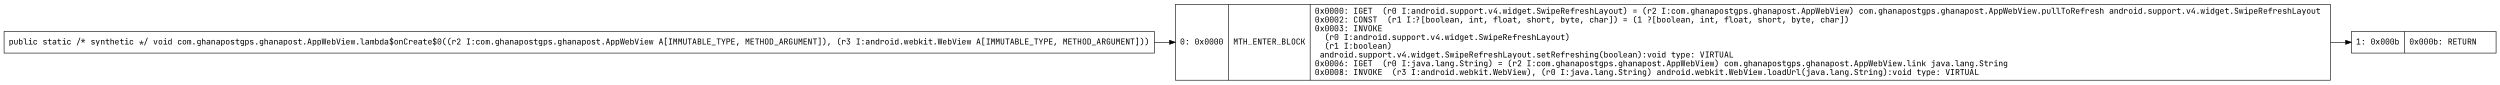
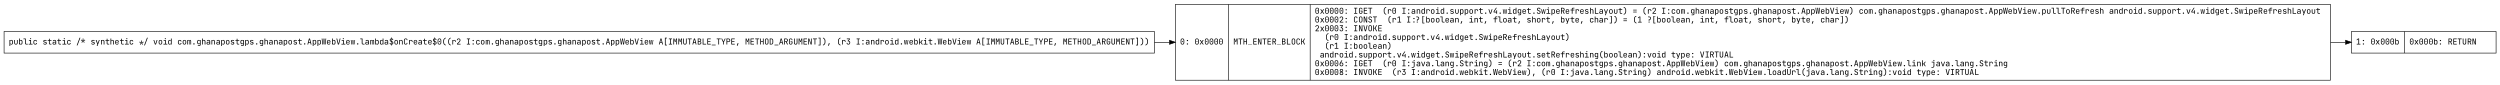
node "0: 0x0000": text "0x0003: INVOKE" -> "2x0003: INVOKE"
